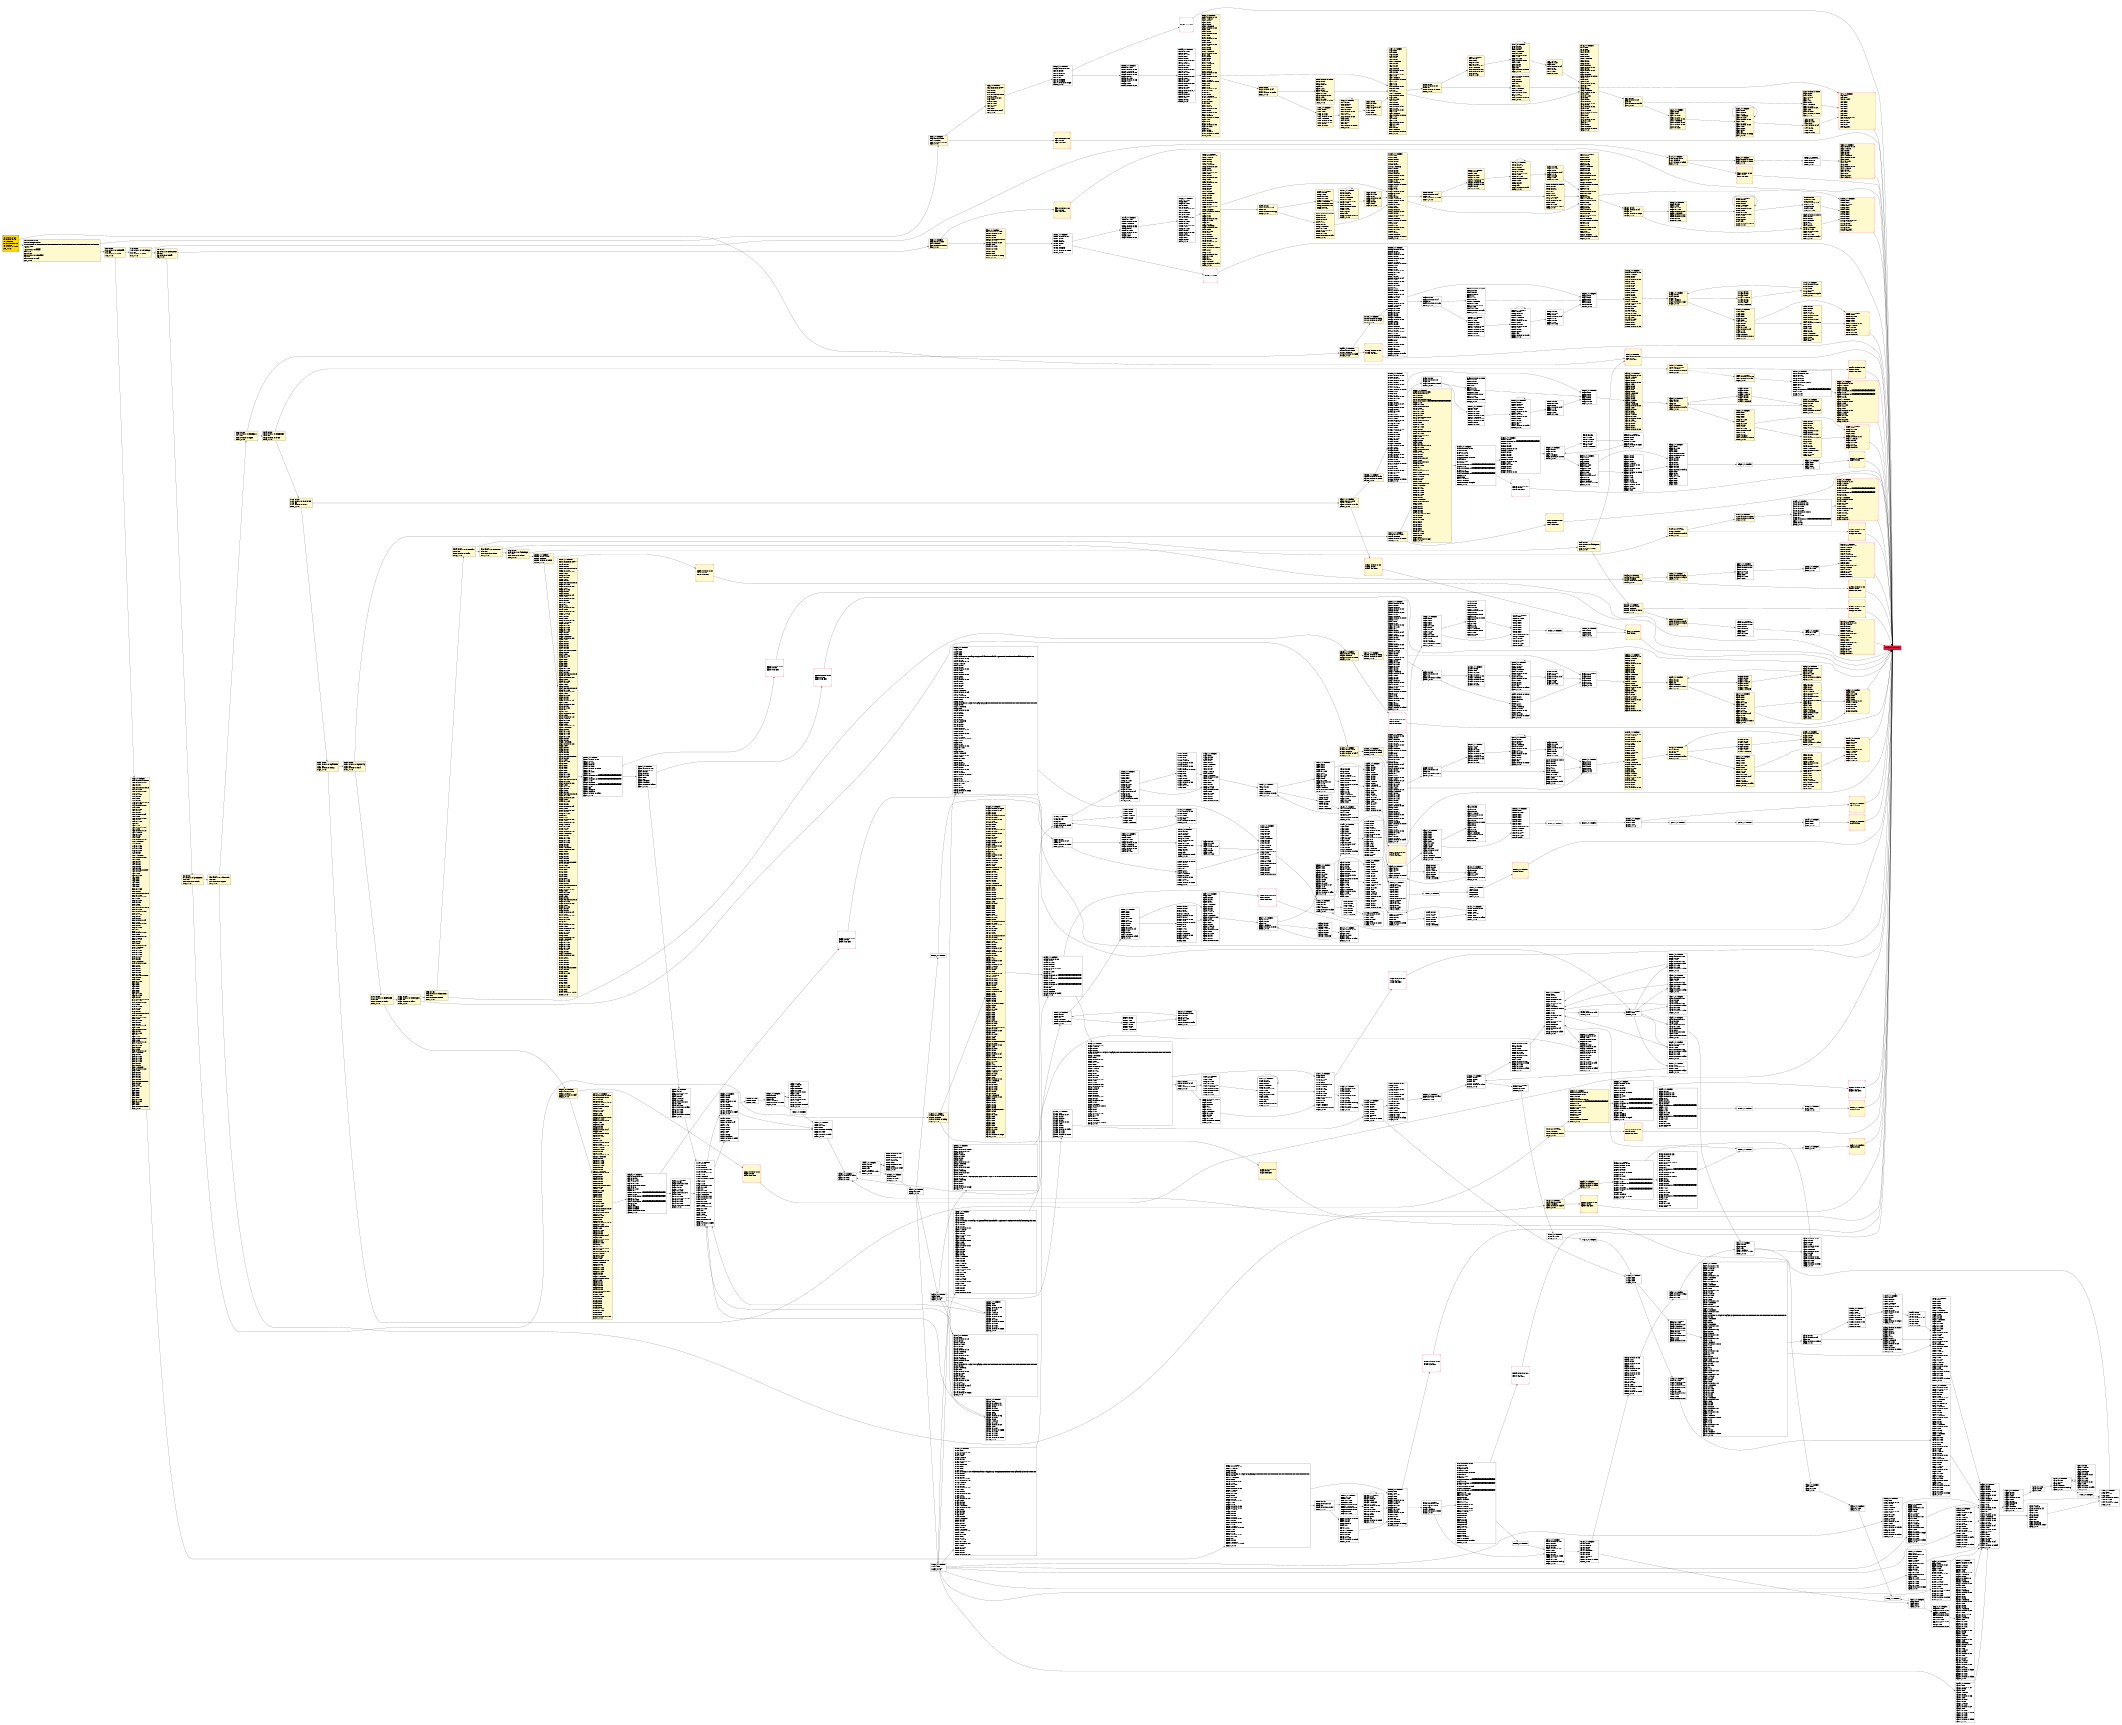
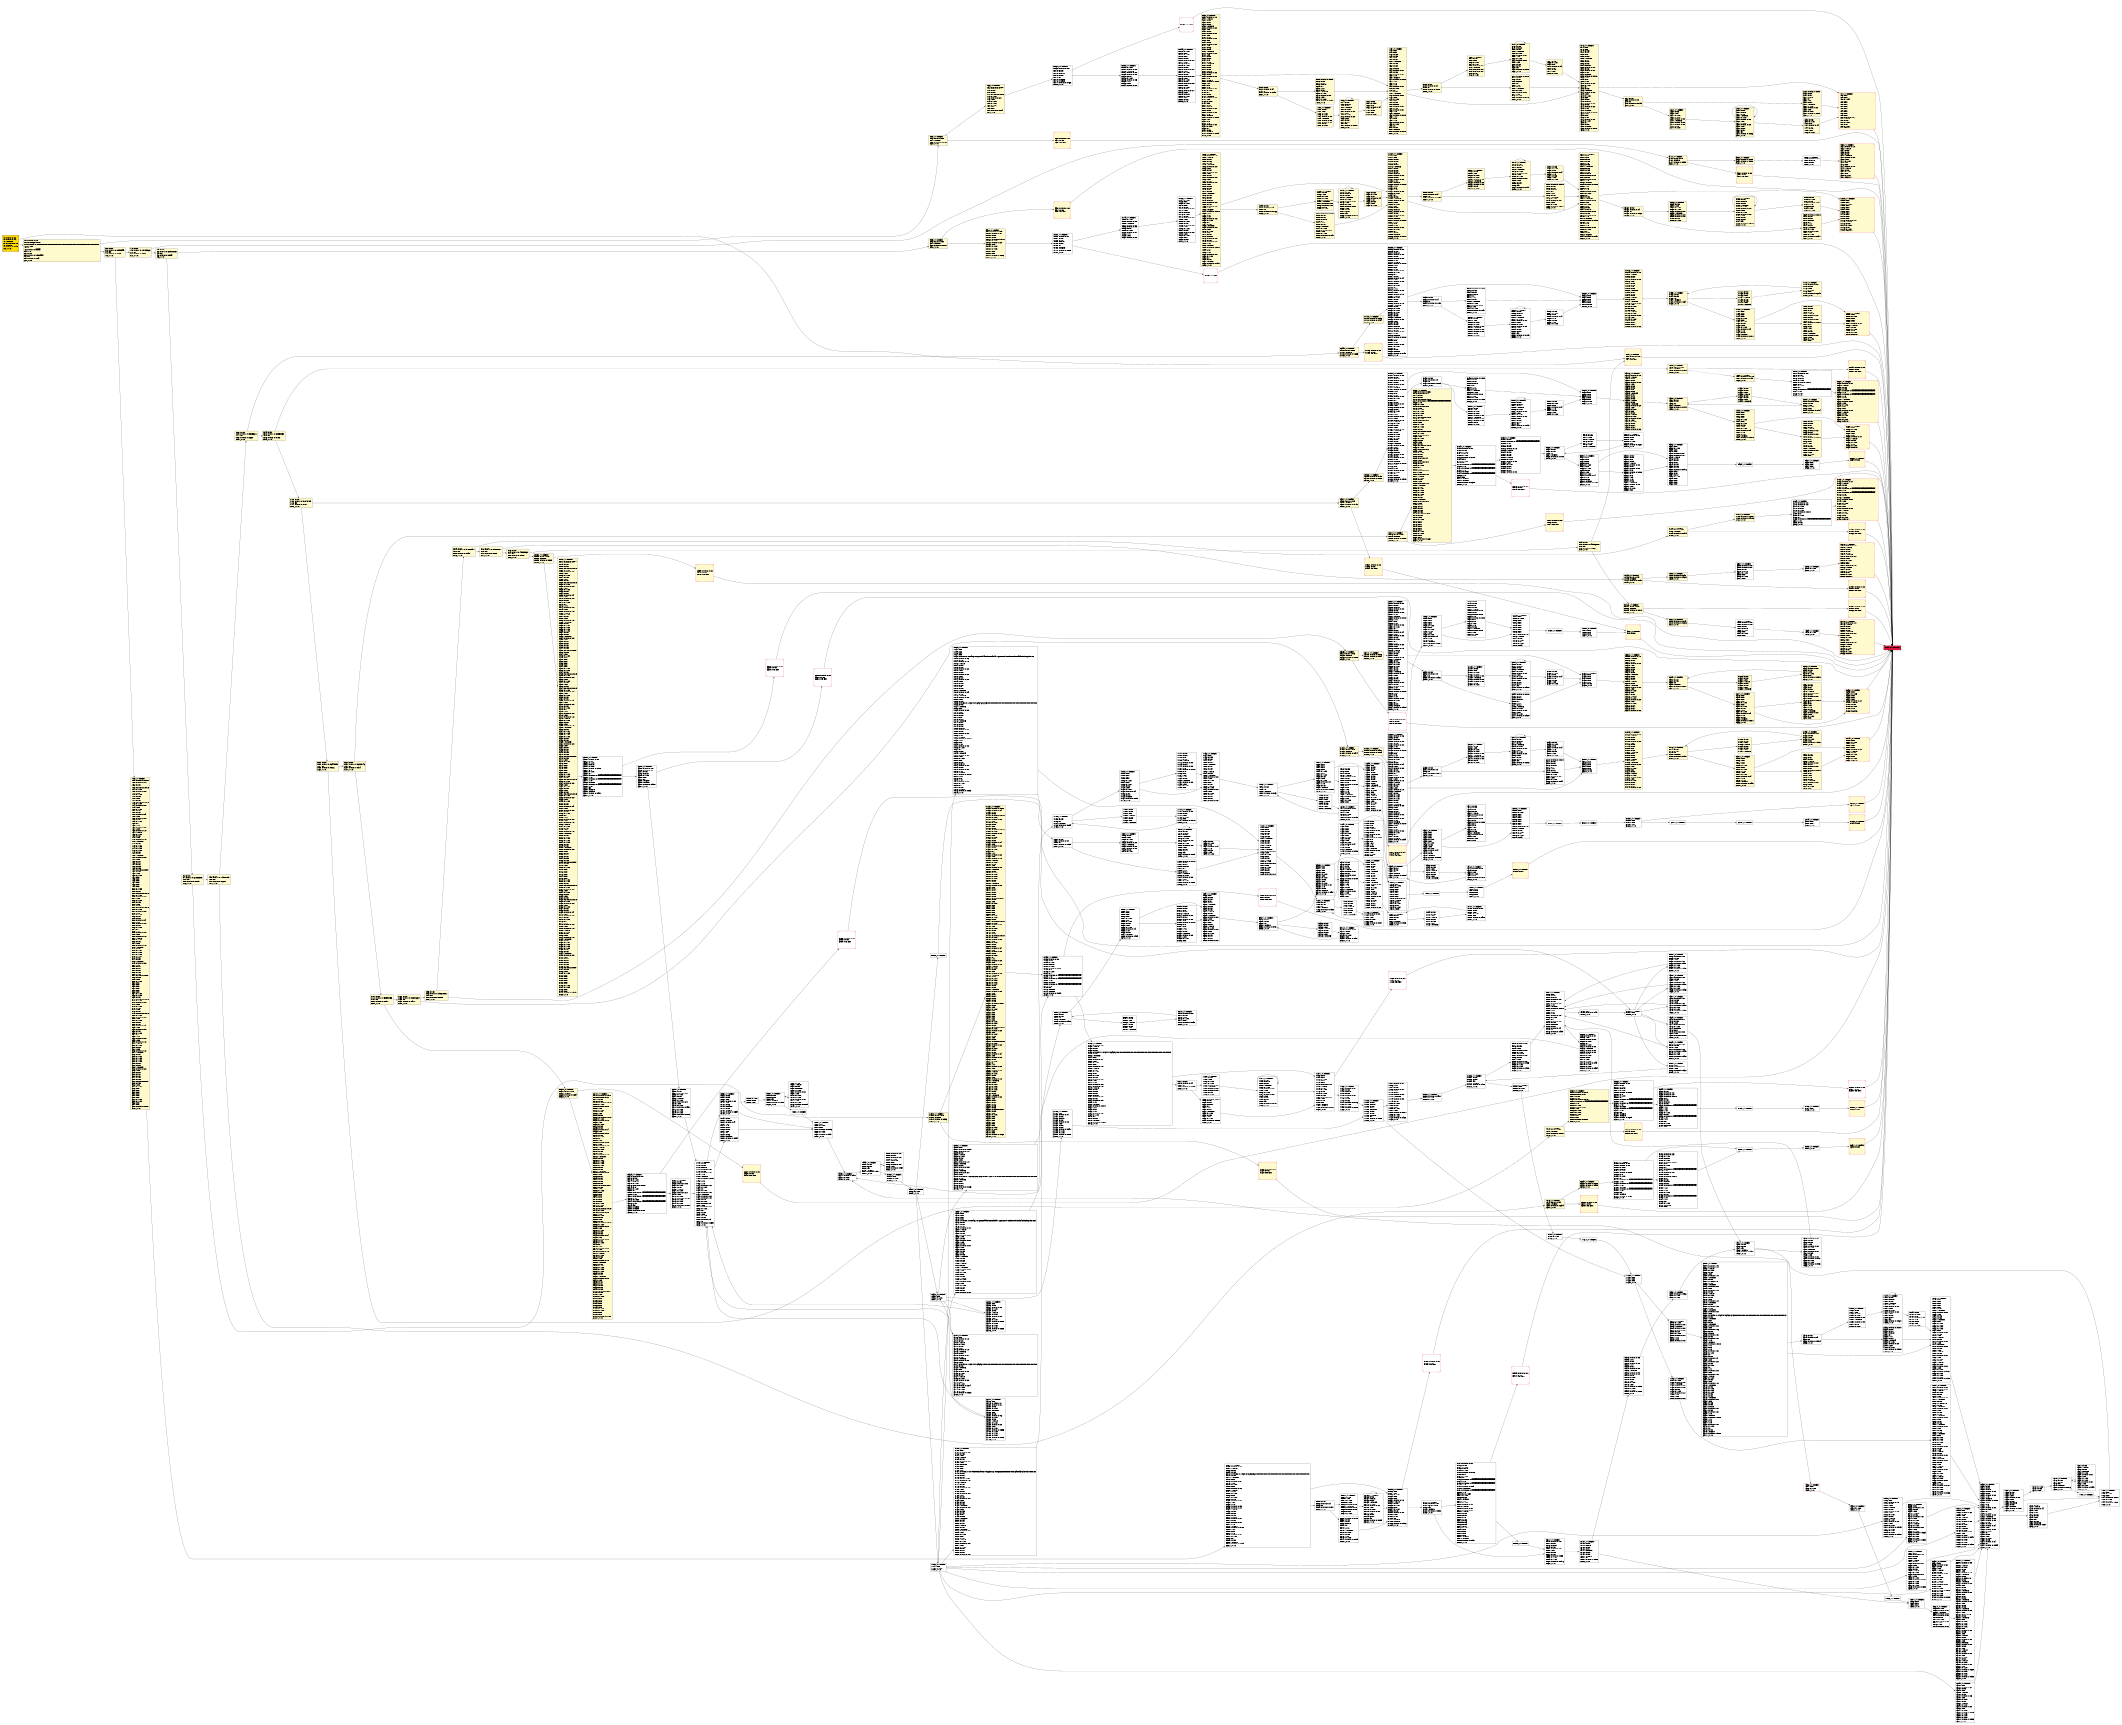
edge "7587: JUMPDEST 7588: POP 7589: POP 7590: POP 7591: JUMP" -> "7586: JUMPDEST": reversed
